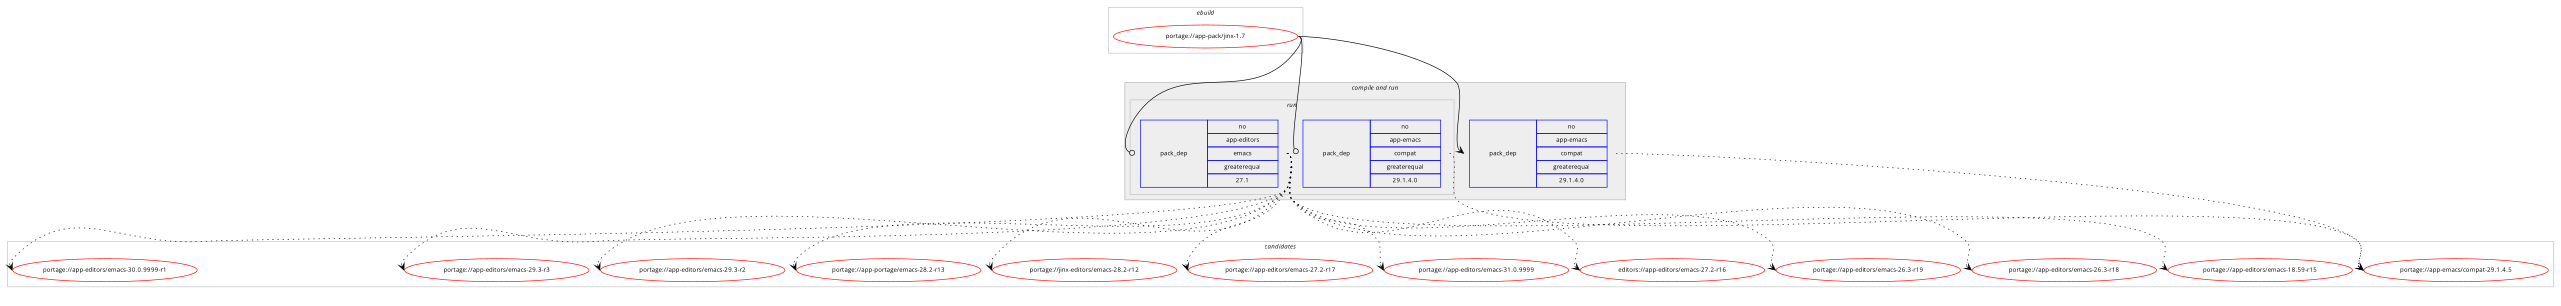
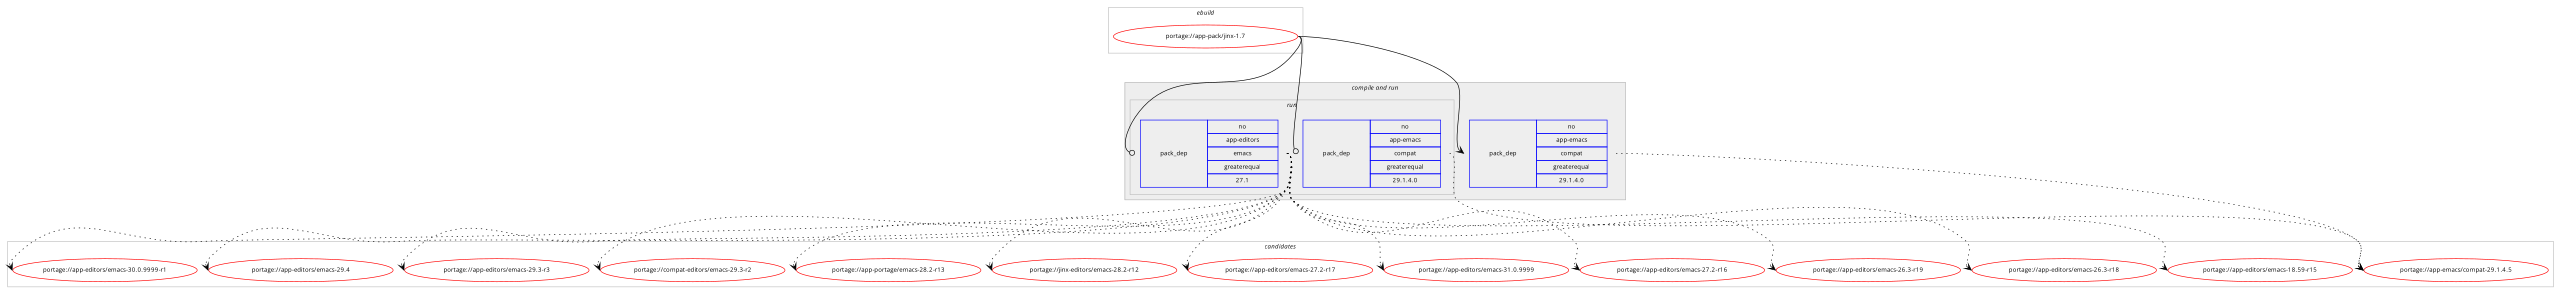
node "portage://app-editors/emacs-29.4": added
node "portage://app-editors/emacs-29.3-r2": label "portage://app-editors/emacs-29.3-r2" -> "portage://compat-editors/emacs-29.3-r2"
node "editors://app-editors/emacs-27.2-r16": label "editors://app-editors/emacs-27.2-r16" -> "portage://app-editors/emacs-27.2-r16"
